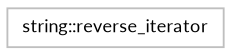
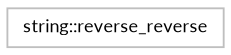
node "string::reverse_iterator": label "string::reverse_iterator" -> "string::reverse_reverse"
